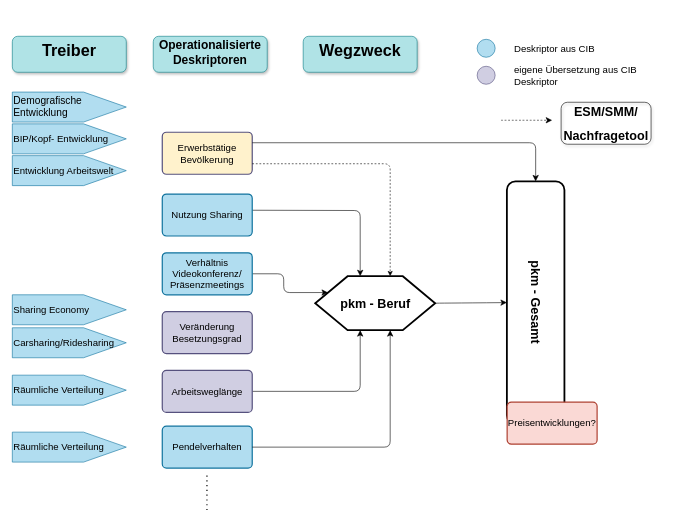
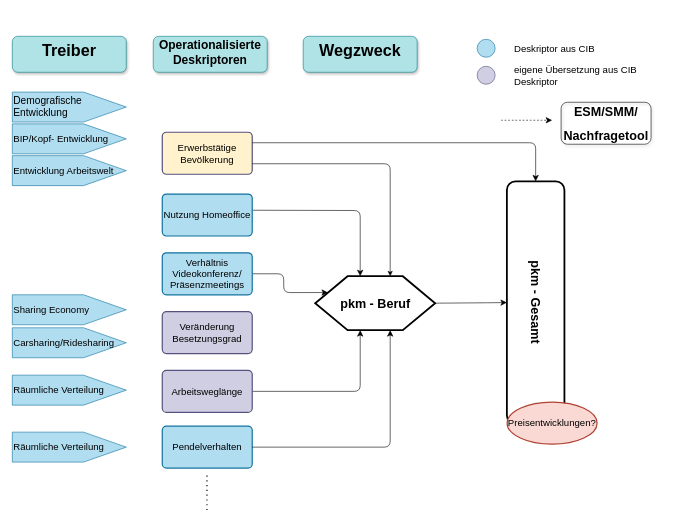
edge "Erwerbstätige Bevölkerung" -> "pkm - Beruf": style dashed -> solid
node "Nutzung Sharing": label "Nutzung Sharing" -> "Nutzung Homeoffice"
node "Preisentwicklungen?": shape rounded rectangle -> ellipse
